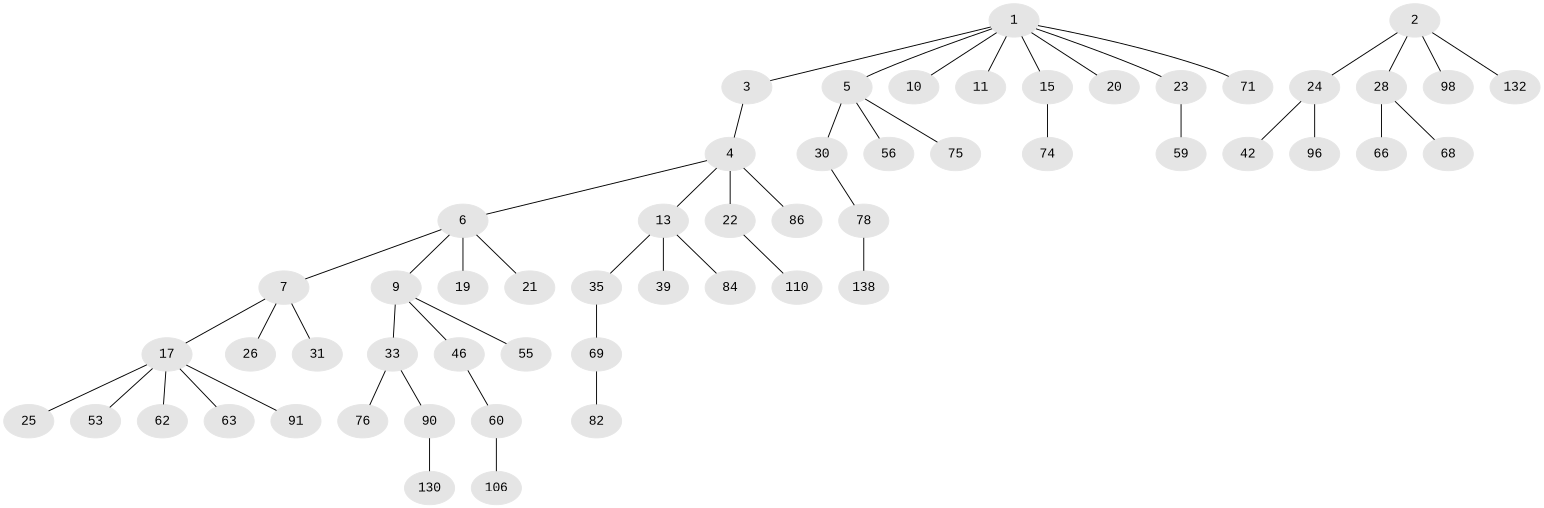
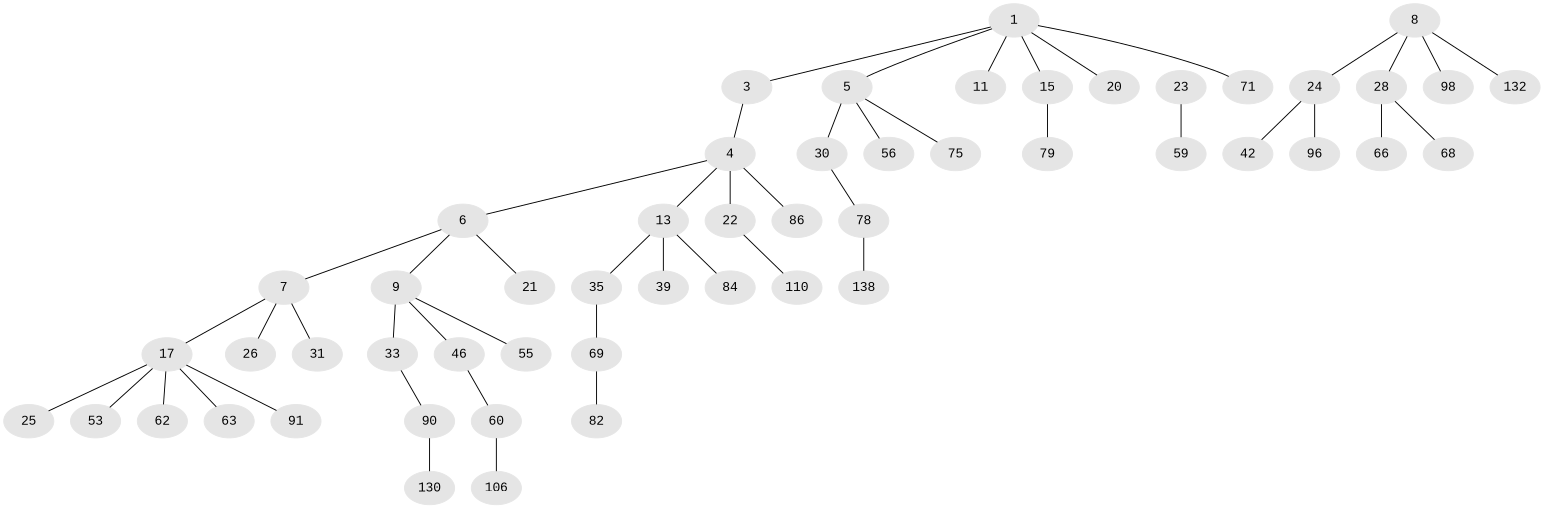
node "2": label "2" -> "8"
edge "1" -- "23": removed
node "10": removed
node "74": label "74" -> "79"
node "19": removed
node "76": removed
